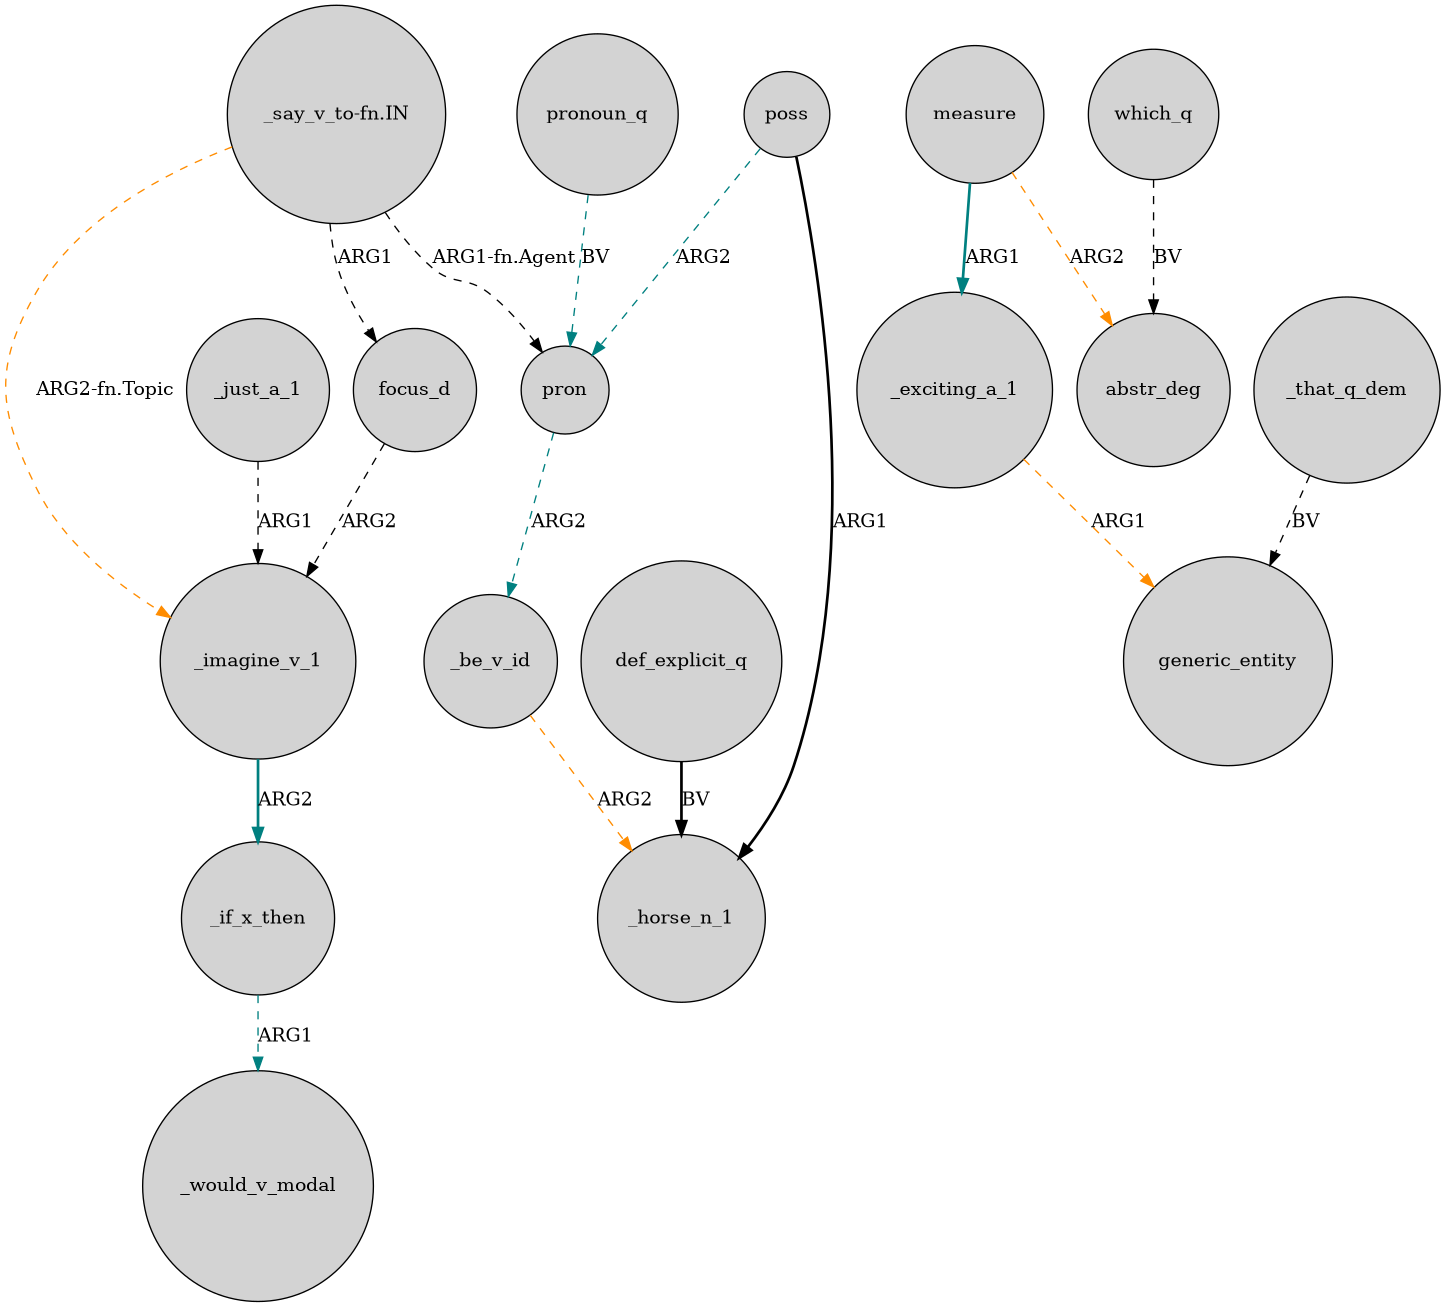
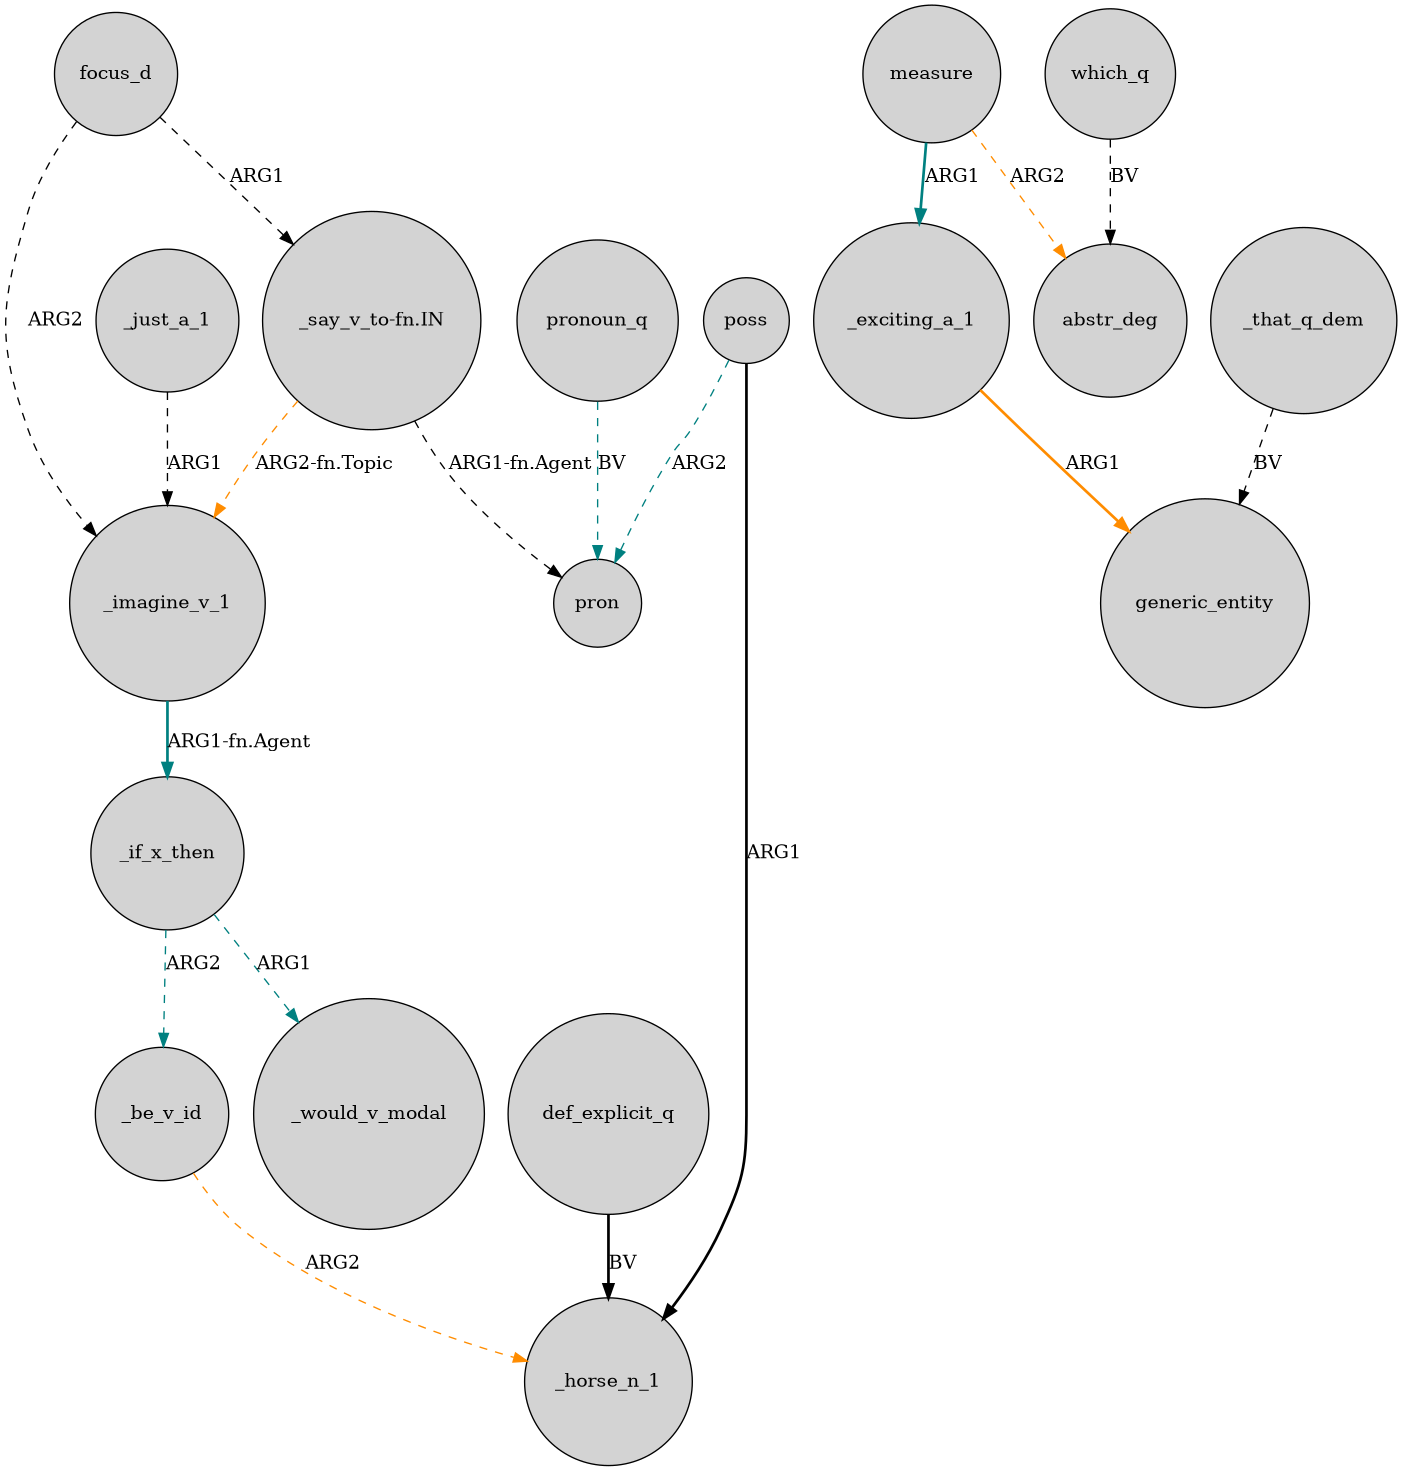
edge "_say_v_to-fn.IN" -> "focus_d": reversed
edge "pron" -> "_be_v_id": now "_if_x_then" -> "_be_v_id"
edge "_exciting_a_1" -> "generic_entity": style dashed -> bold
edge "_imagine_v_1" -> "_if_x_then": label "ARG2" -> "ARG1-fn.Agent"
